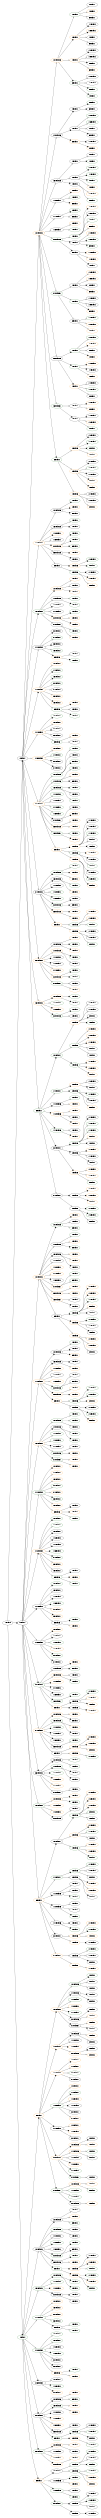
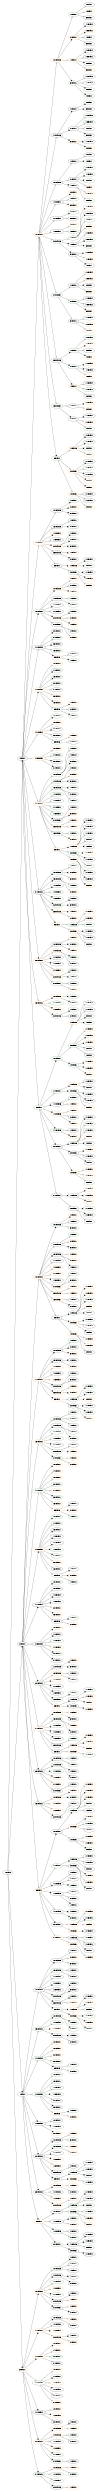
edge "4 costo=1" -> "5 costo=1": now "4 costo=0" -> "5 costo=1"
